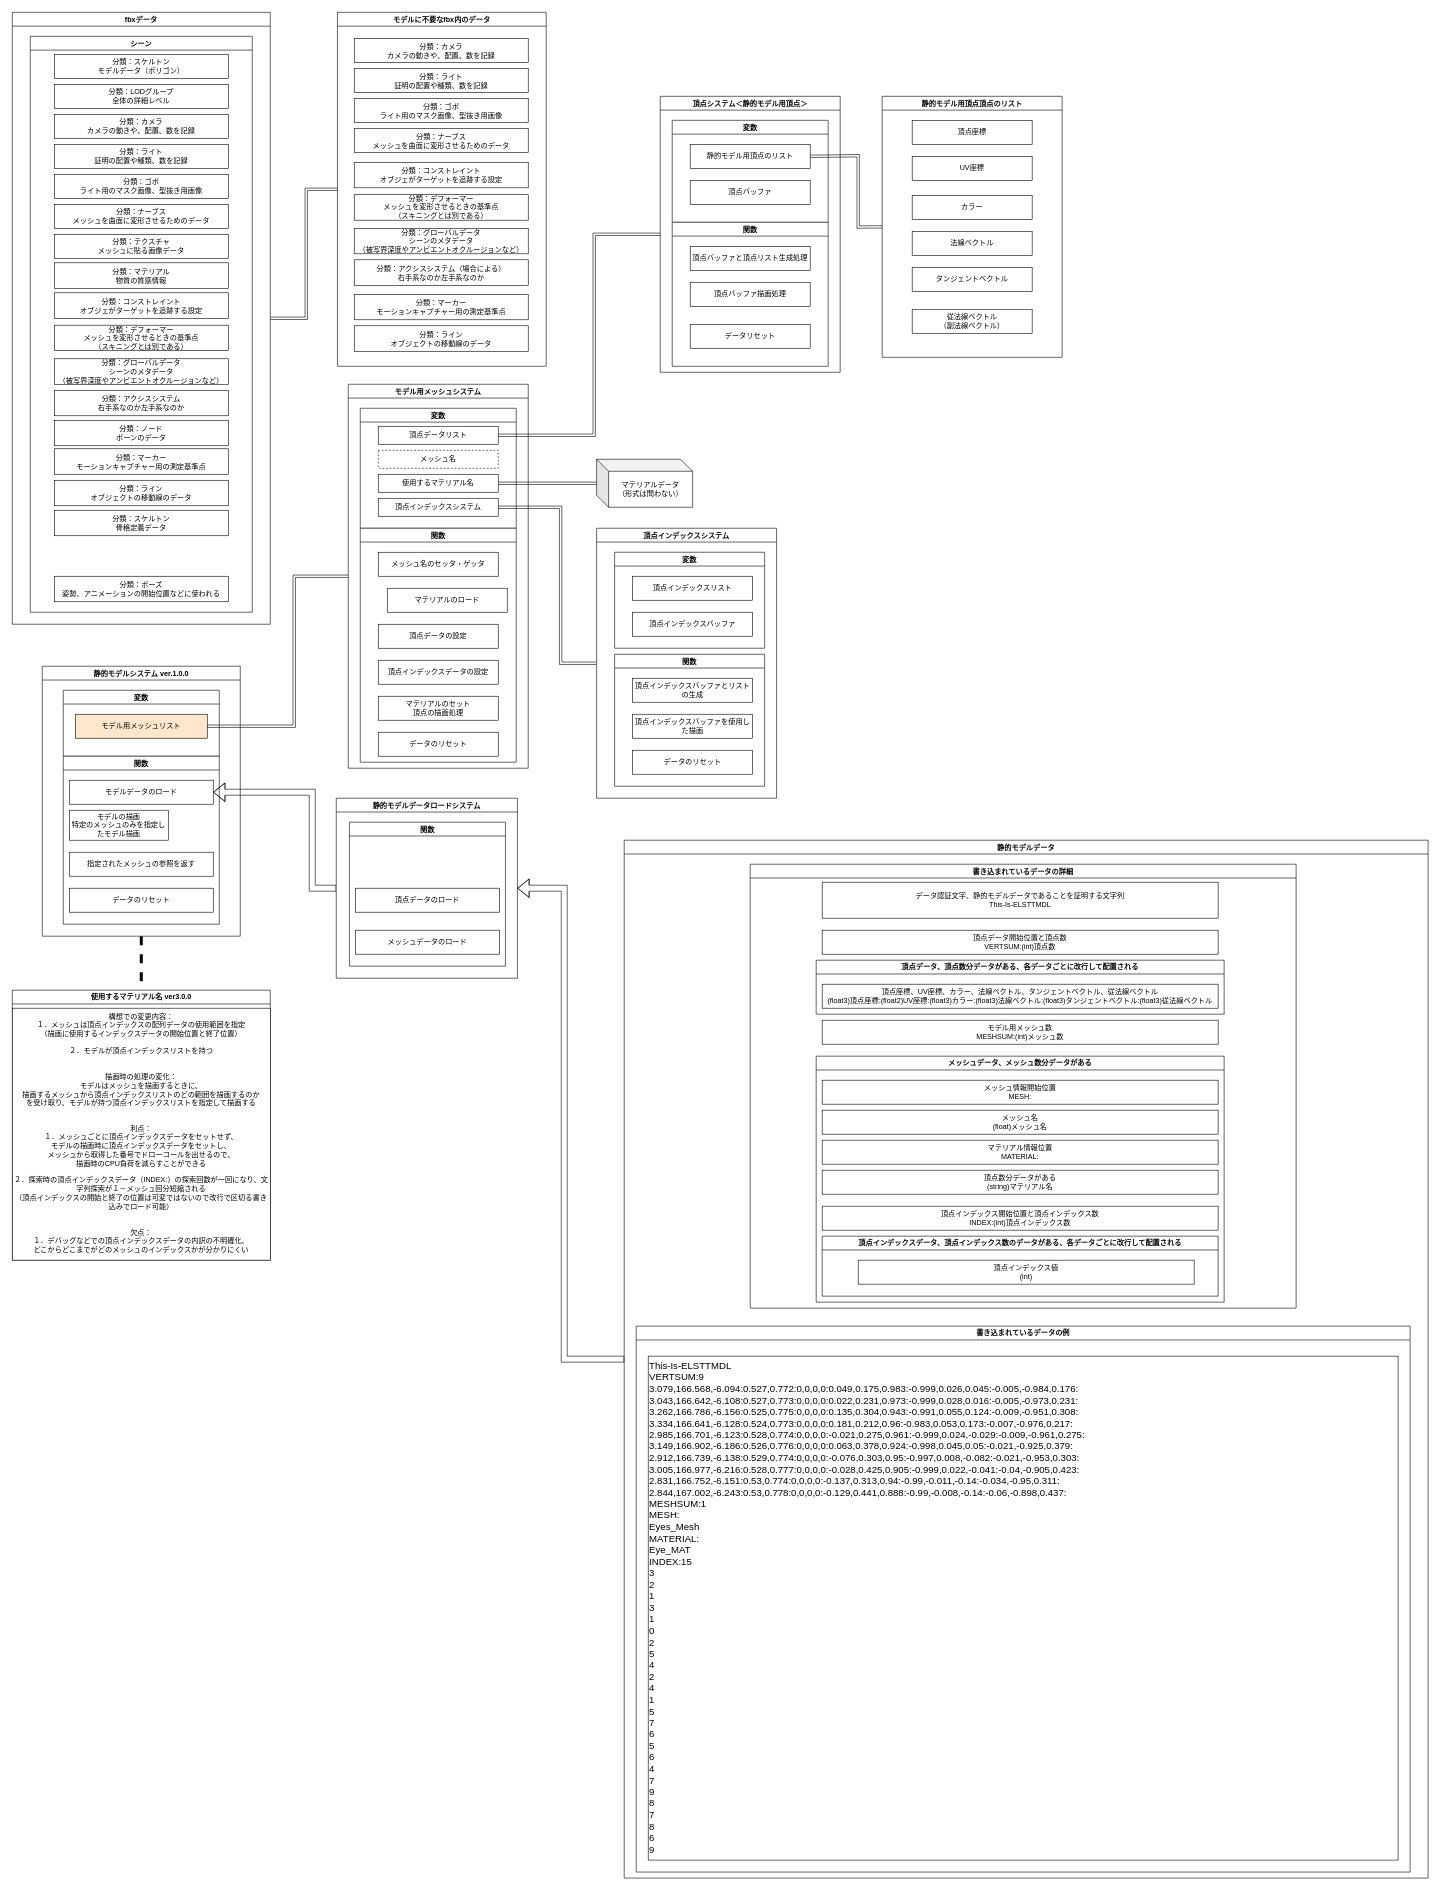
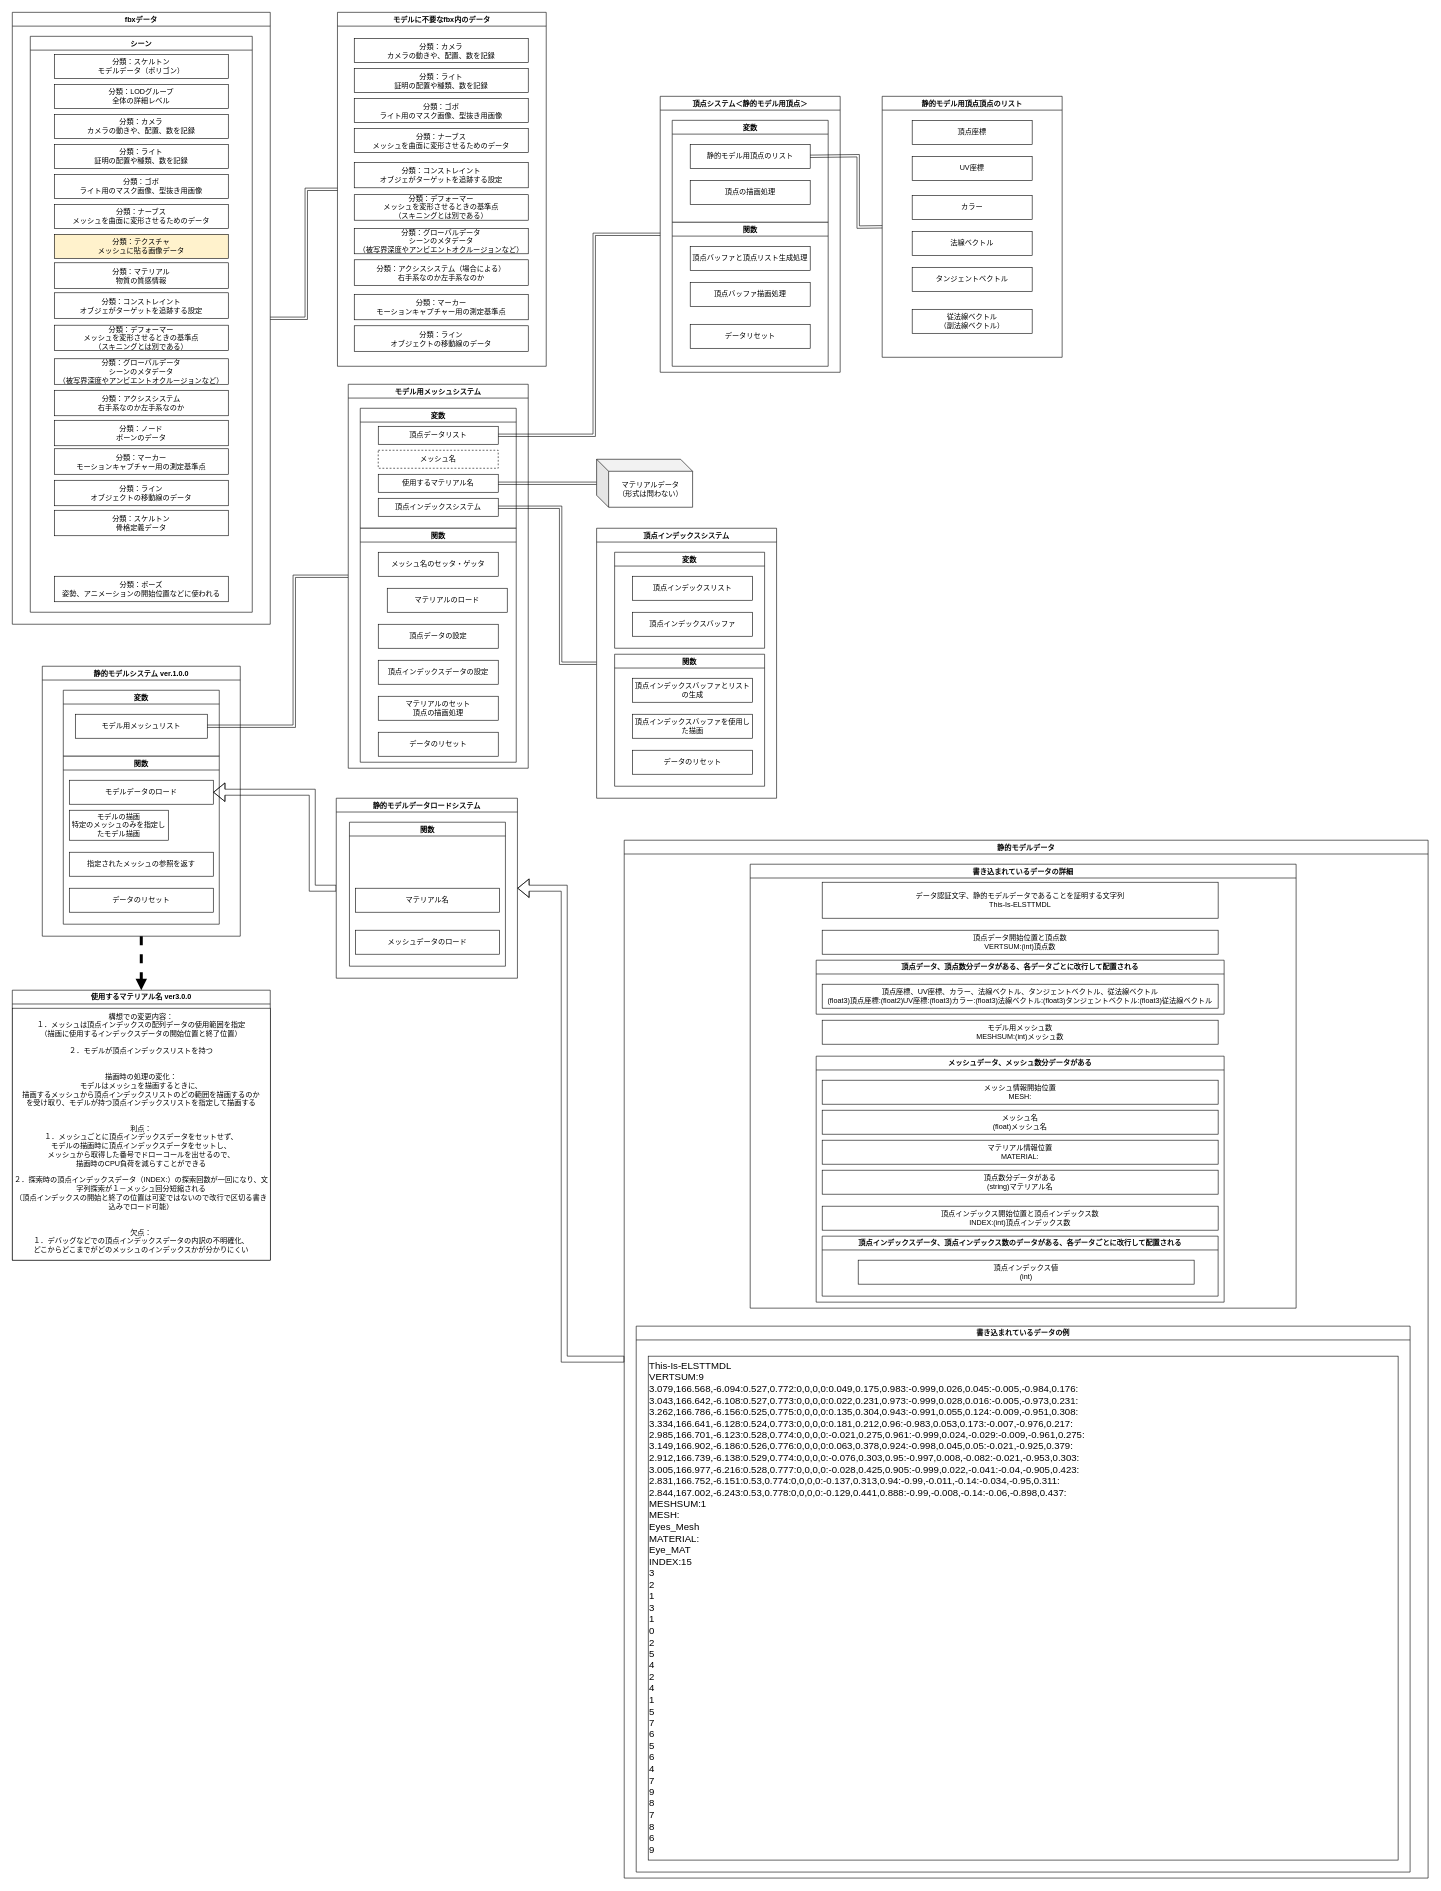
node "頂点バッファ": label "頂点バッファ" -> "頂点の描画処理"
node "分類：テクスチャ メッシュに貼る画像データ": fillcolor #ffffff -> #fff2cc
node "モデル用メッシュリスト": fillcolor #ffe6cc -> #ffffff
node "頂点データのロード": label "頂点データのロード" -> "マテリアル名"
edge "静的モデルシステム ver.1.0.0" -- "使用するマテリアル名 ver3.0.0": arrowhead none -> block
